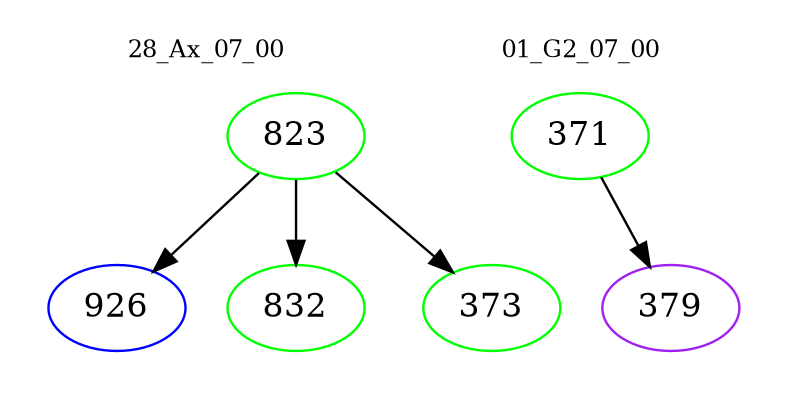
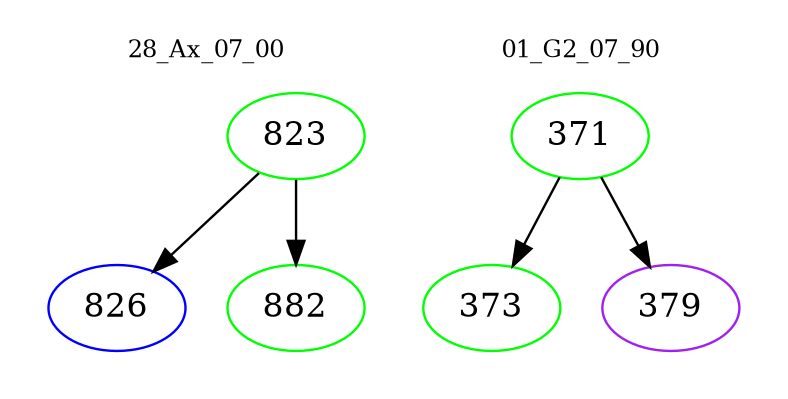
cluster "01_G2_07_00": label "01_G2_07_00" -> "01_G2_07_90"
edge "823" -> "373": now "371" -> "373"
node "926": label "926" -> "826"
node "832": label "832" -> "882"
